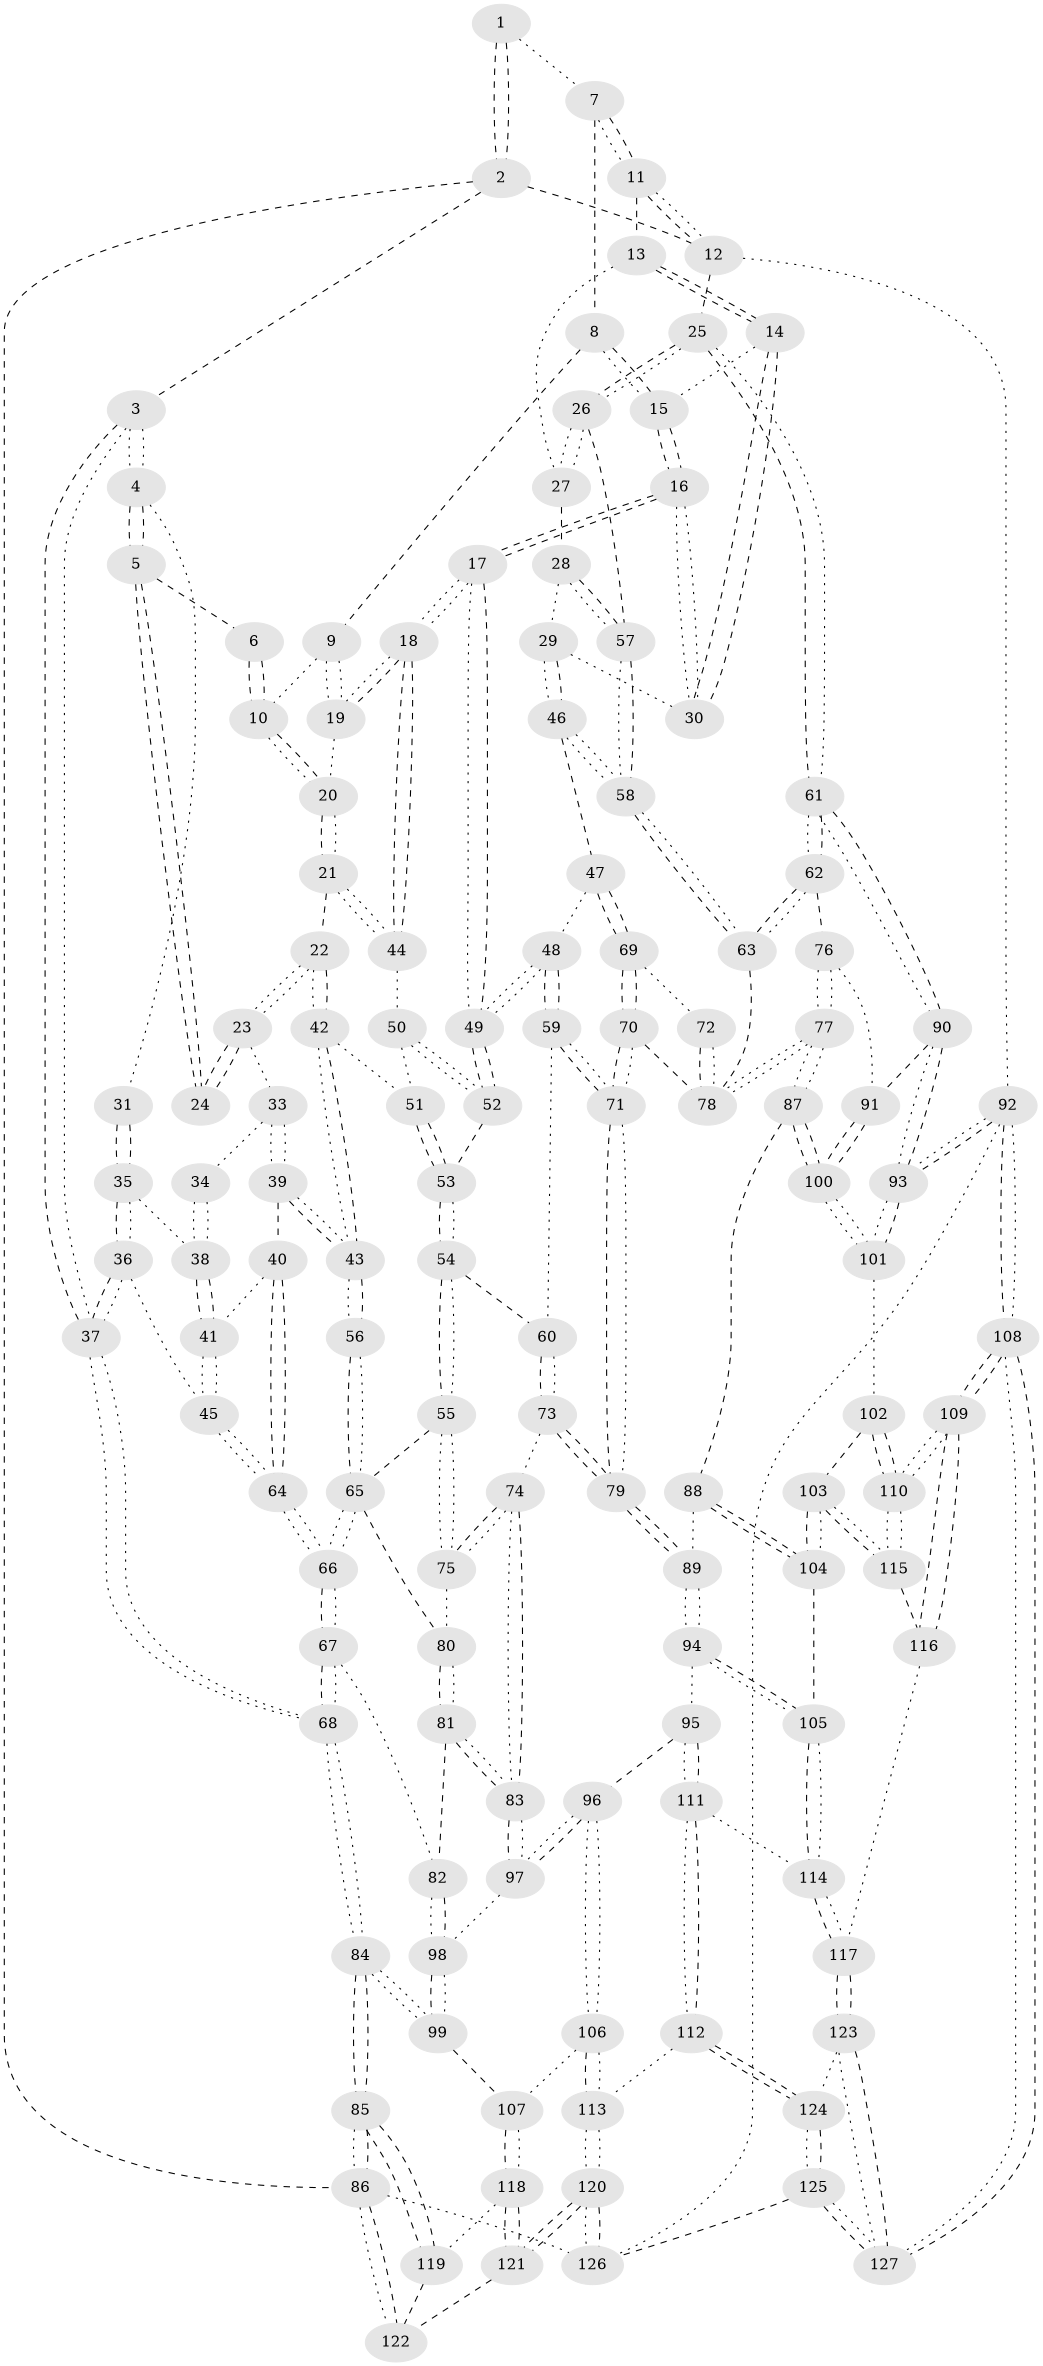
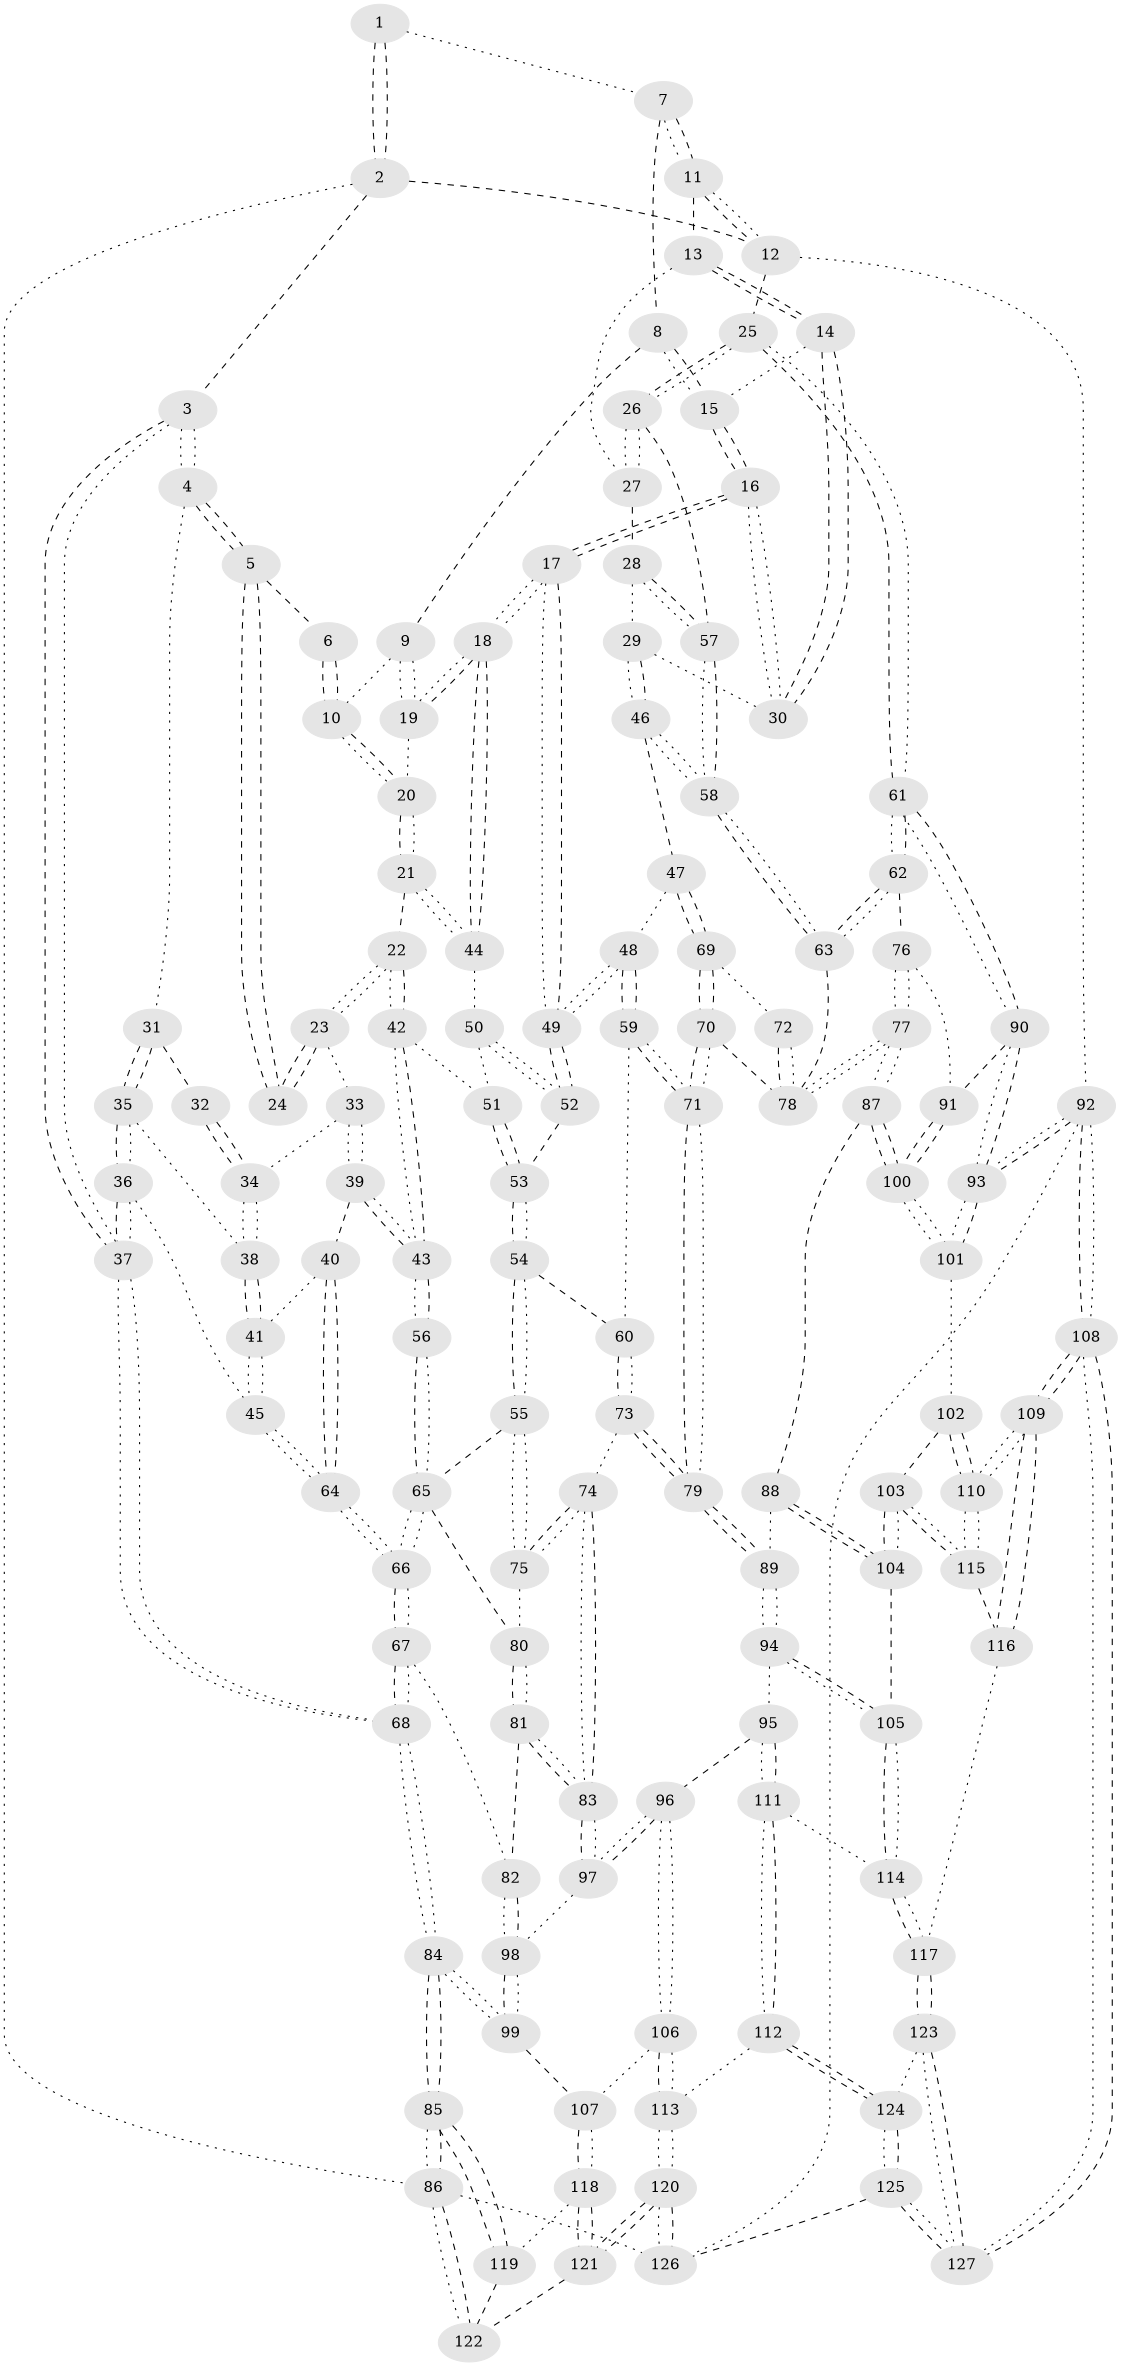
node "32": added
edge "2" -- "86": style dashed -> dotted
